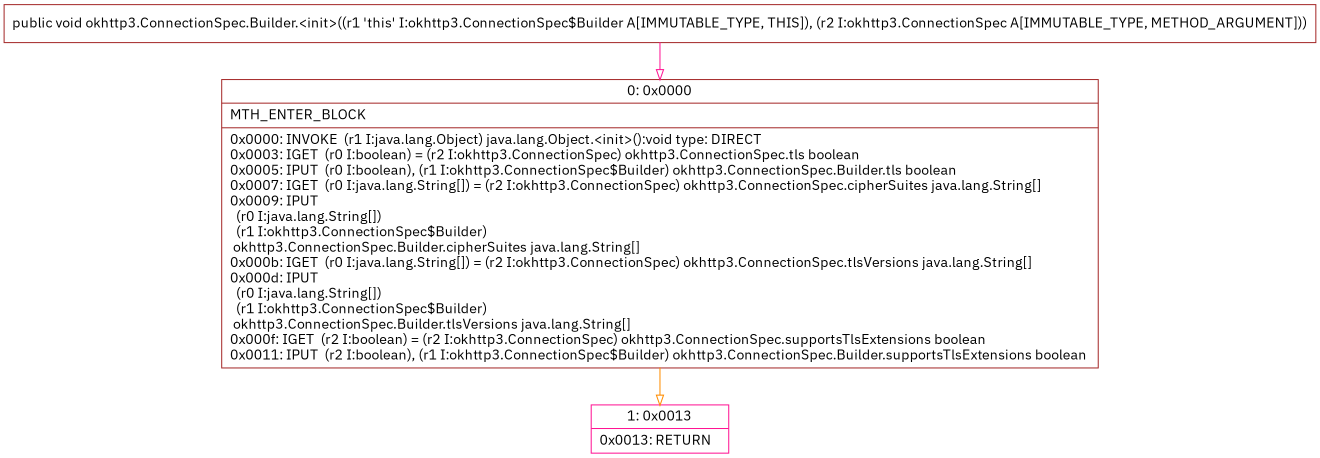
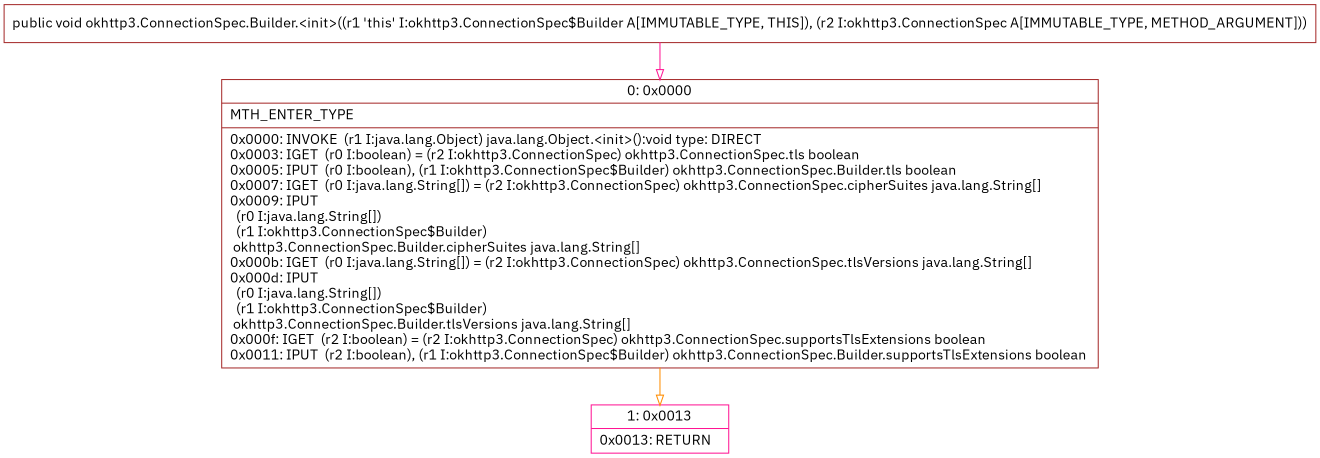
node "0: 0x0000": text "MTH_ENTER_BLOCK" -> "MTH_ENTER_TYPE"
